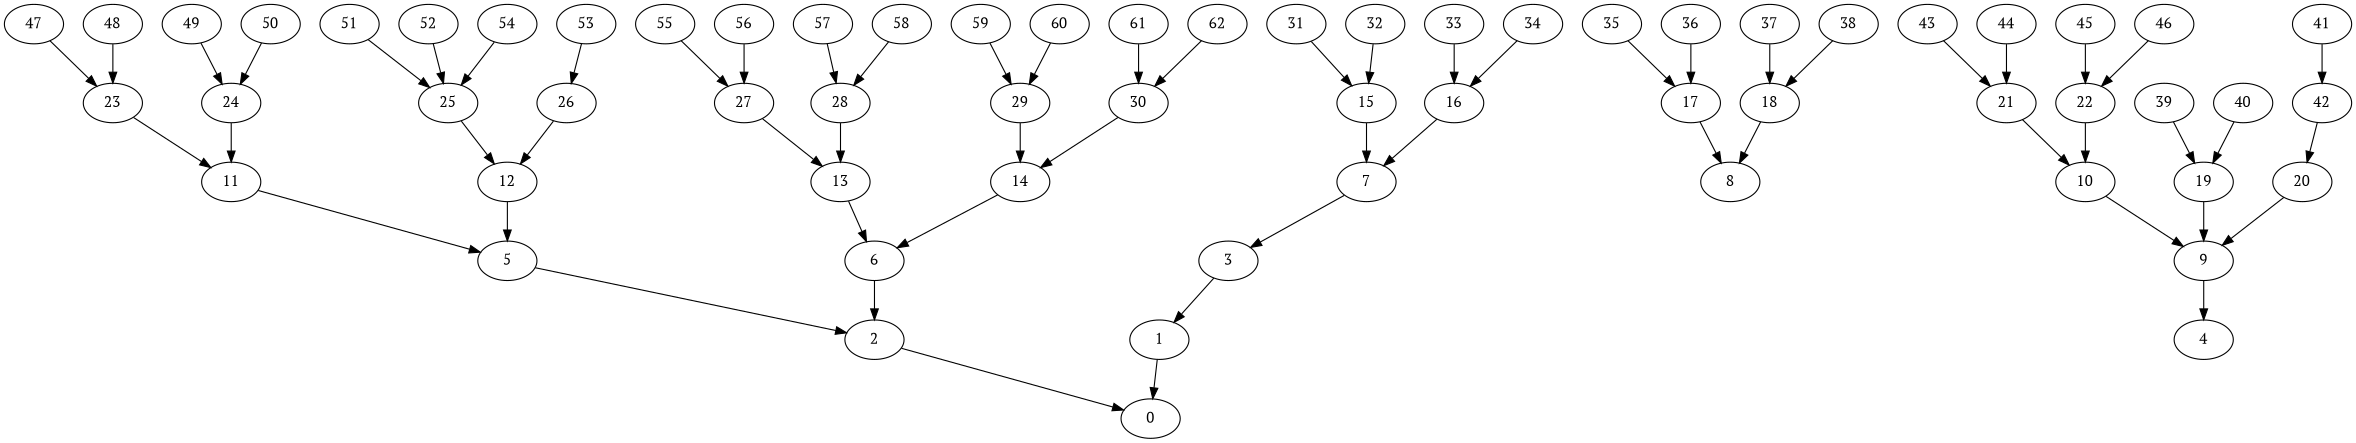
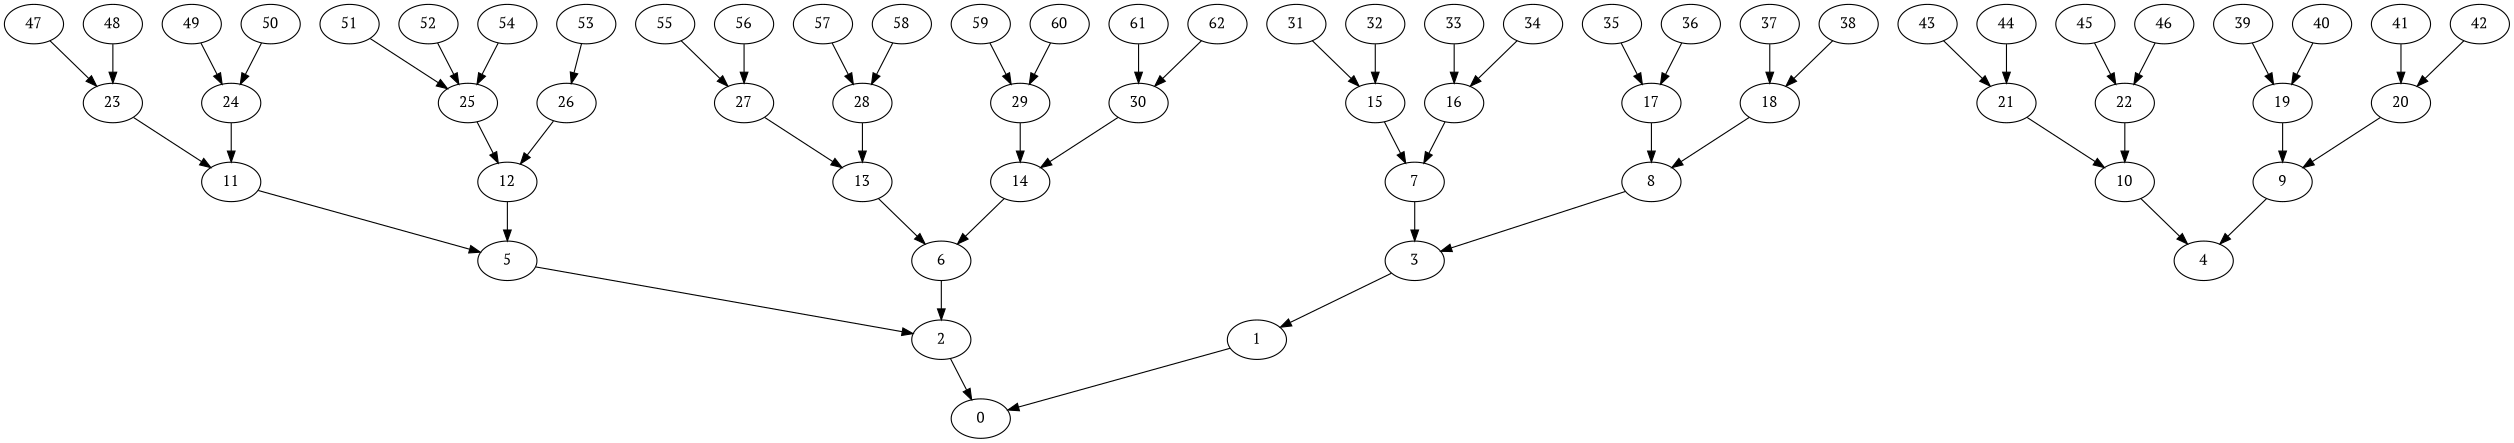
edge "41" -> "42": now "41" -> "20"
edge "10" -> "9": now "10" -> "4"
edge "8" -> "3": added
